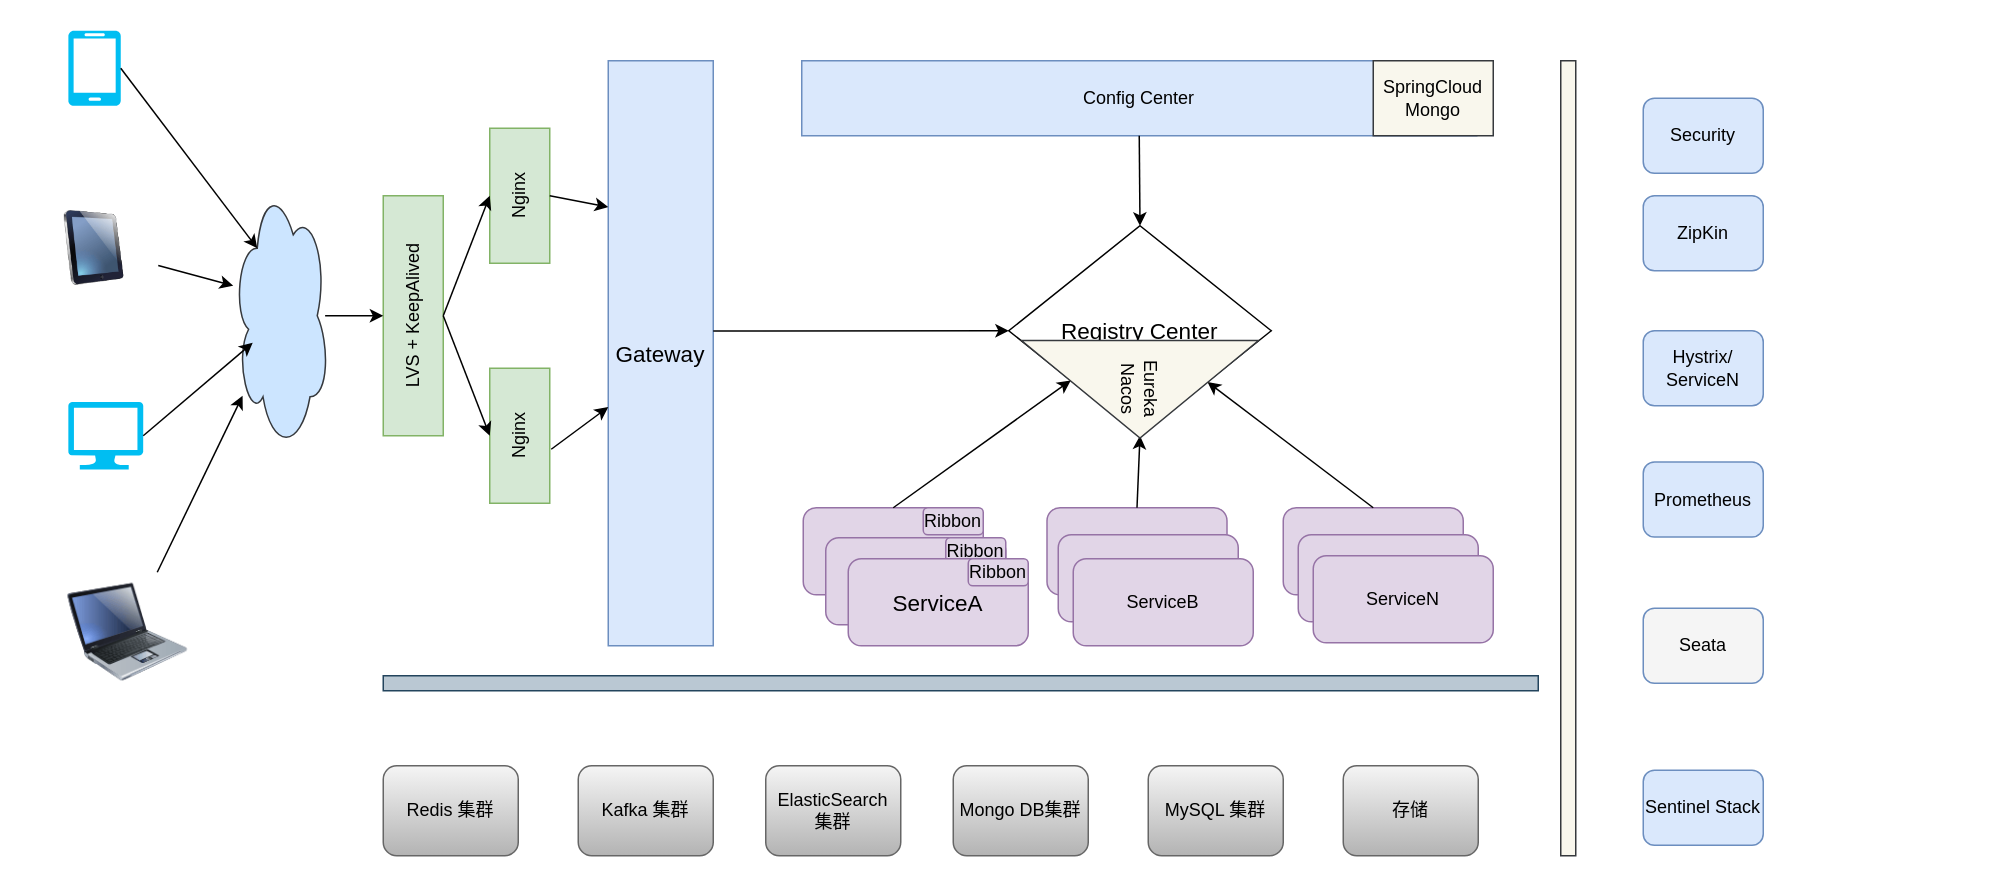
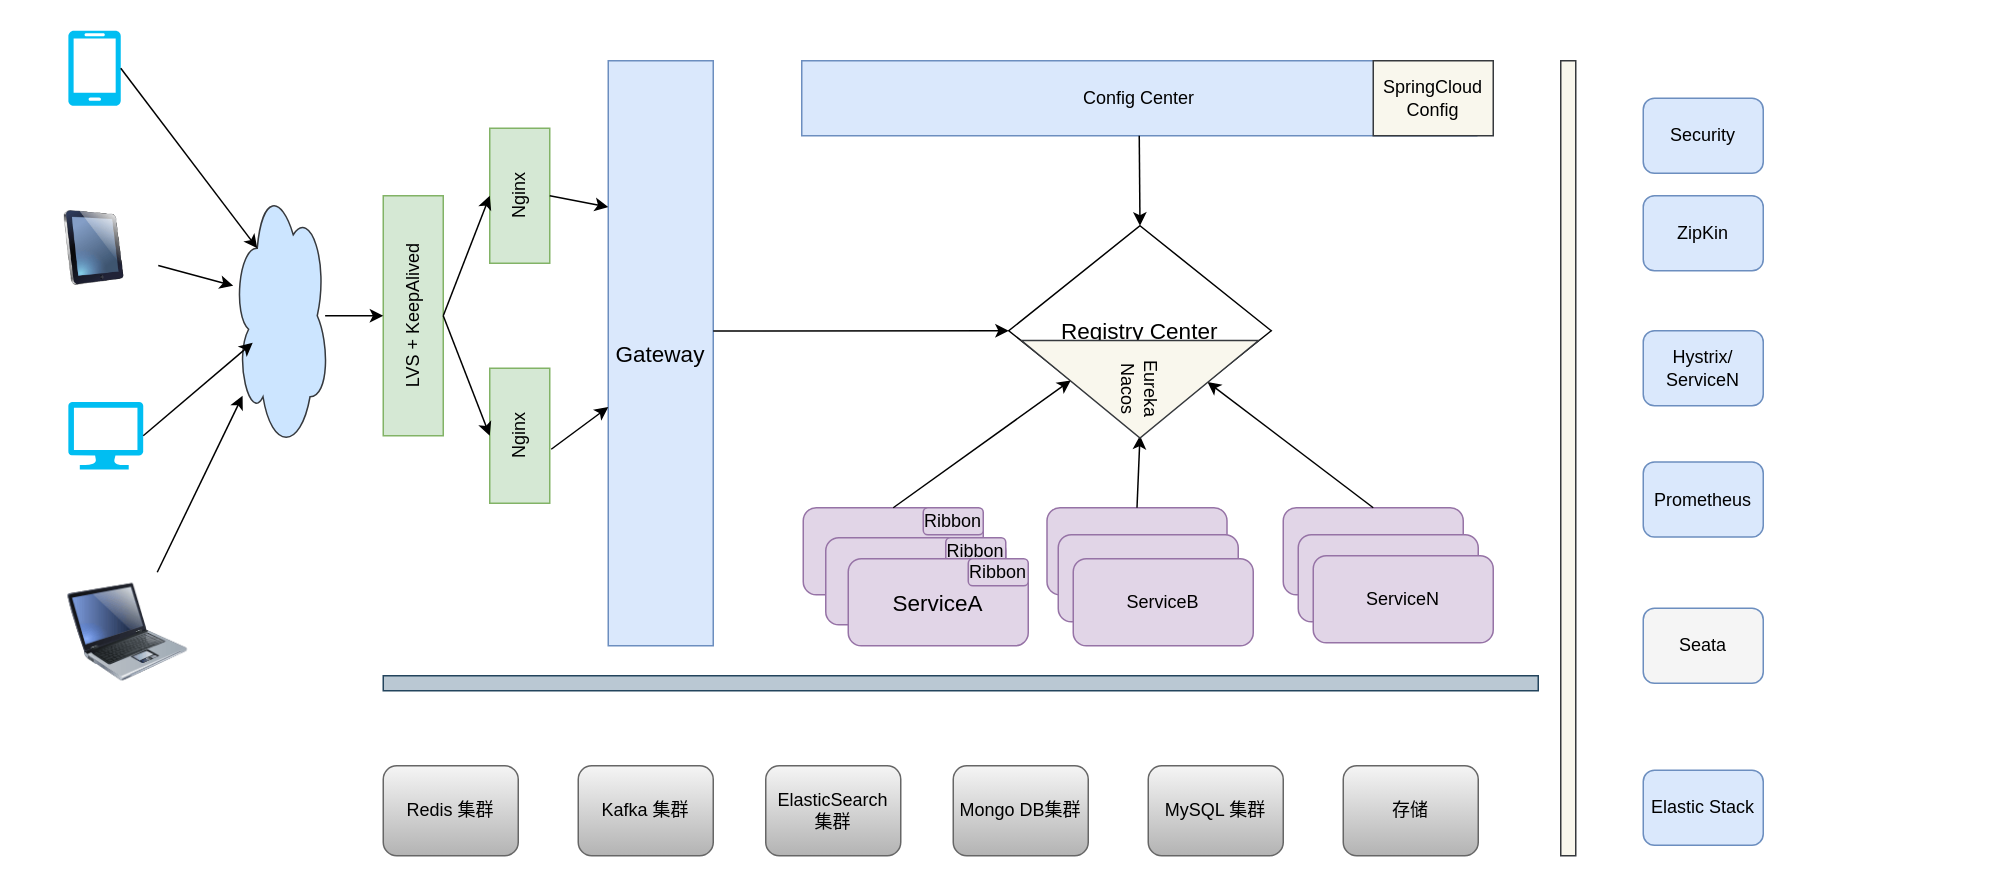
node "SpringCloud Mongo": label "SpringCloud Mongo" -> "SpringCloud Config"
node "Sentinel Stack": label "Sentinel Stack" -> "Elastic Stack"
